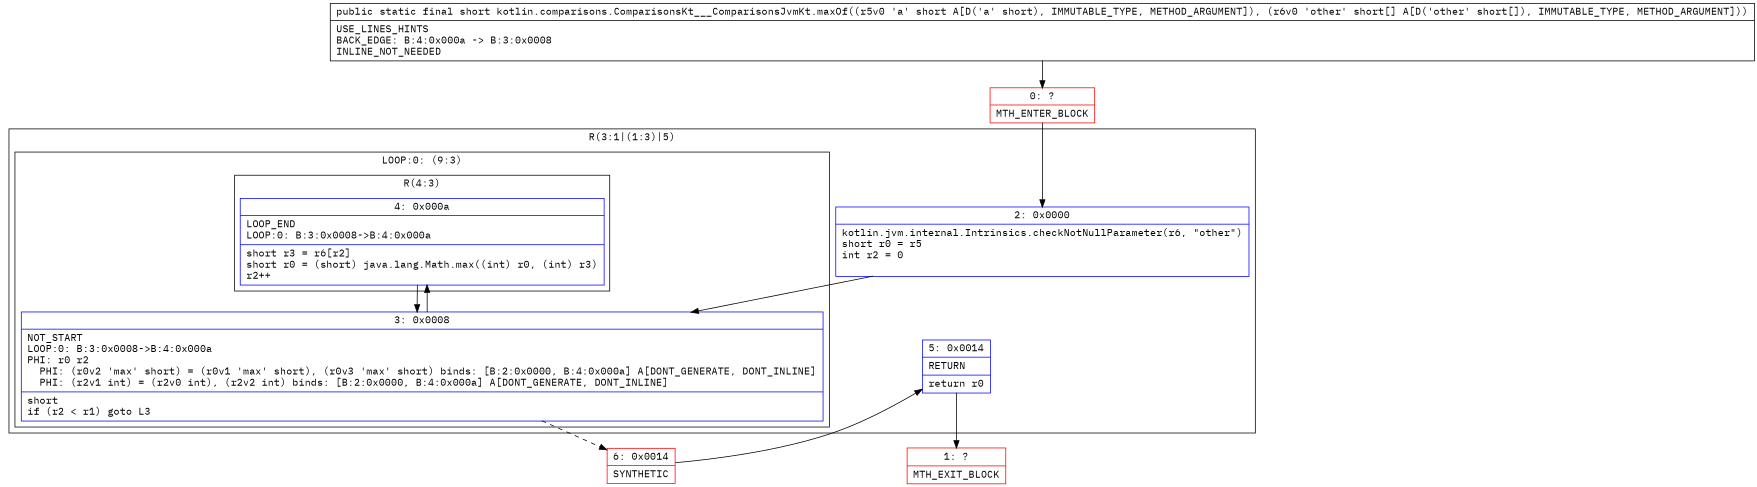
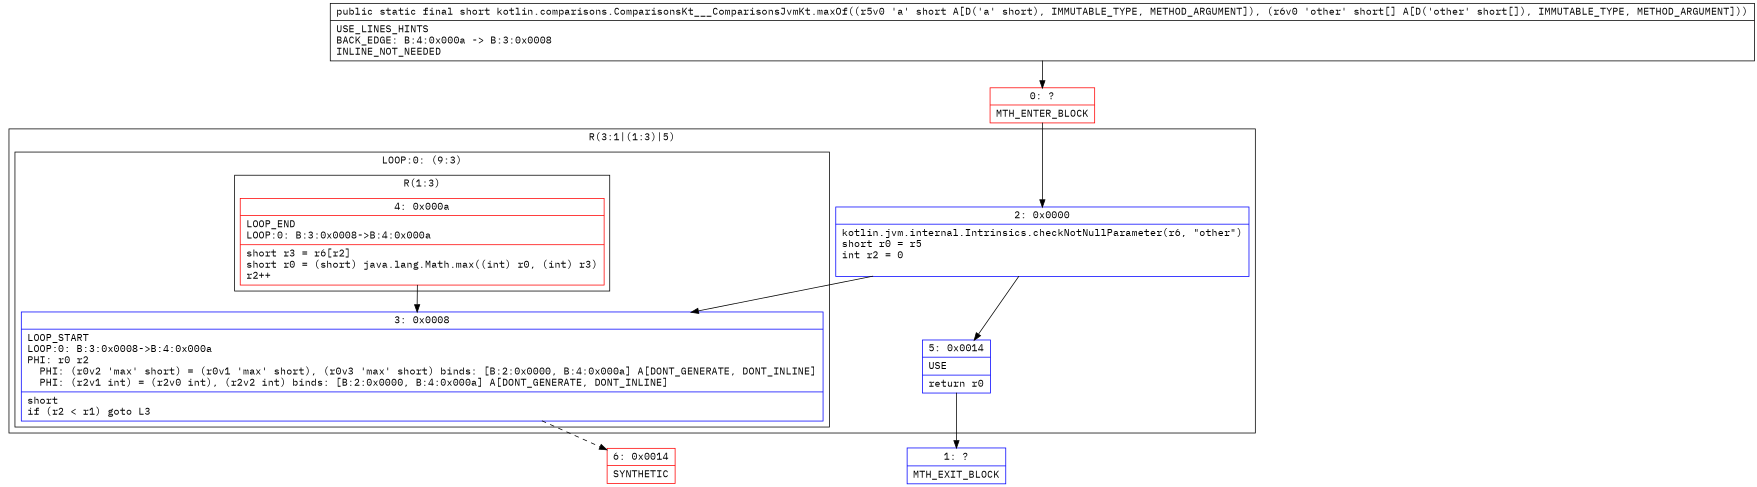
cluster "R(4:3)": label "R(4:3)" -> "R(1:3)"
node "4: 0x000a": color blue -> red
edge "3: 0x0008" -> "4: 0x000a": removed
node "3: 0x0008": text "NOT_START" -> "LOOP_START"
node "5: 0x0014": text "RETURN" -> "USE"
edge "6: 0x0014" -> "5: 0x0014": now "2: 0x0000" -> "5: 0x0014"
node "1: ?": color red -> blue
